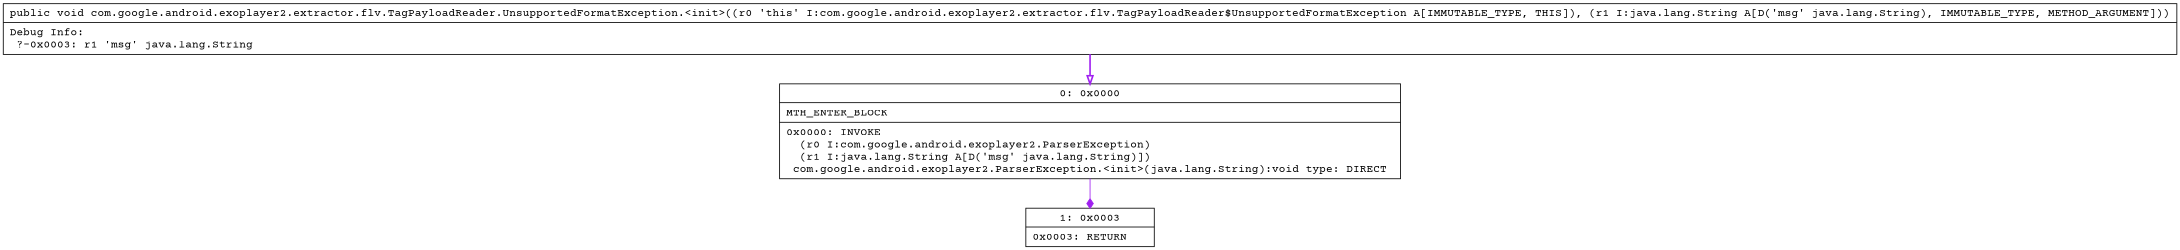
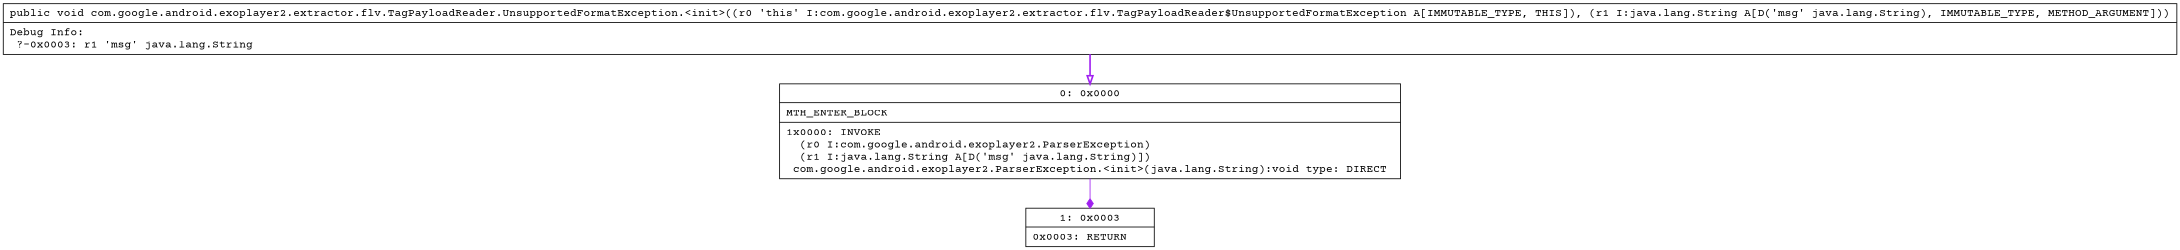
node "0: 0x0000": text "0x0000: INVOKE" -> "1x0000: INVOKE"
